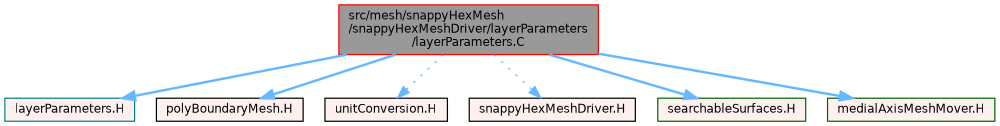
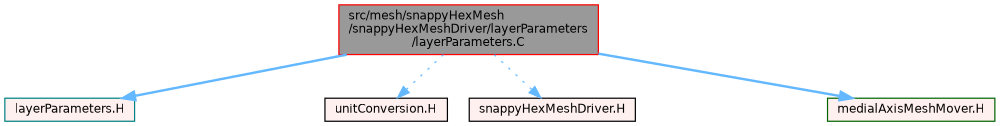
node "polyBoundaryMesh.H": removed
node "searchableSurfaces.H": removed
